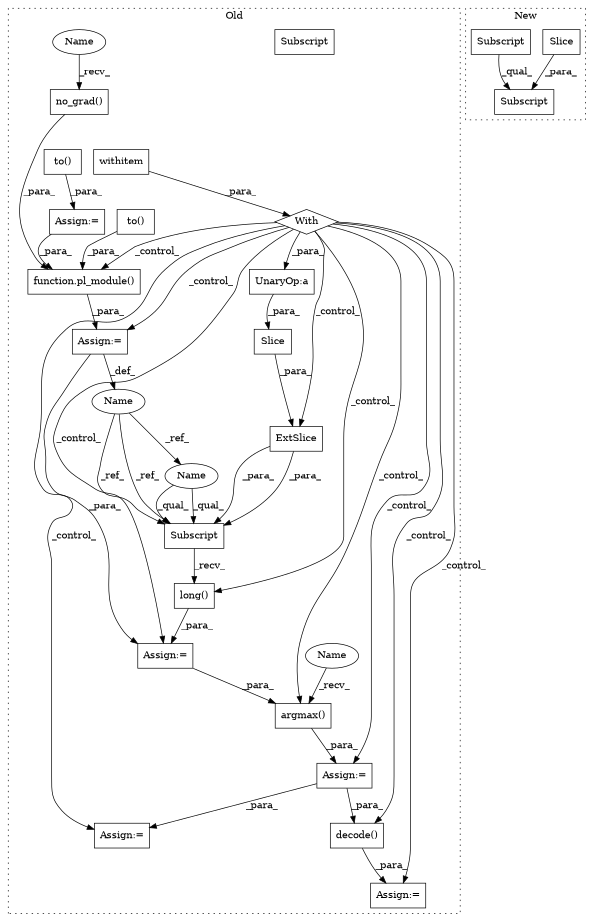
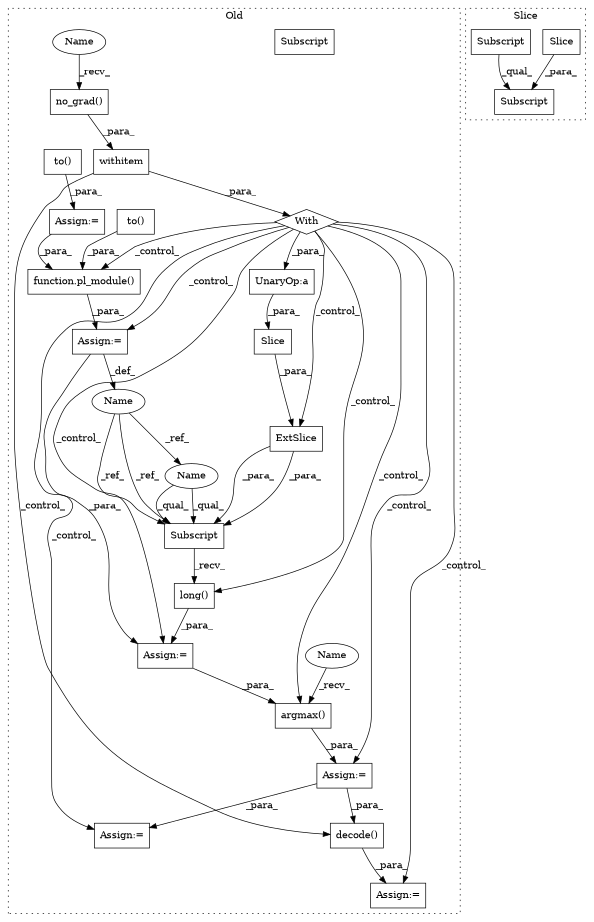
cluster "New": label "New" -> "Slice"
edge "no_grad()" -> "function.pl_module()": now "no_grad()" -> "withitem"
edge "With" -> "decode()": now "withitem" -> "decode()"
